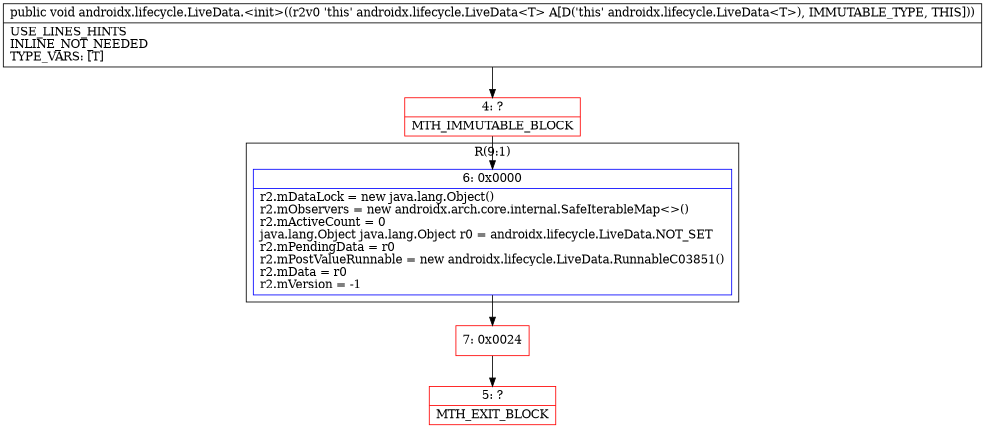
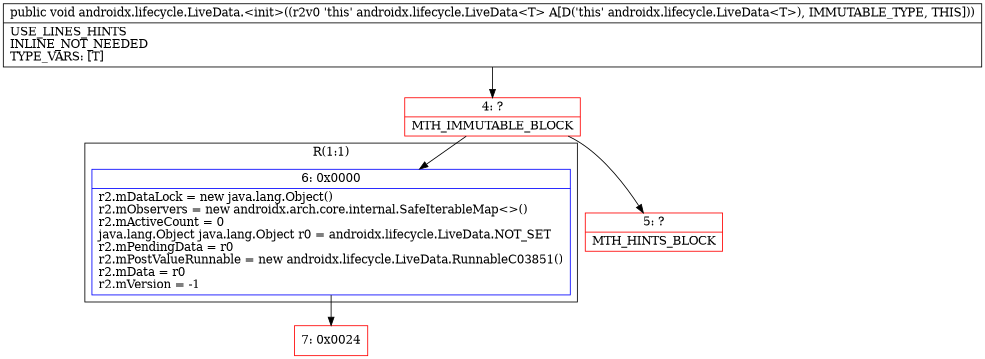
cluster "R(9:1)": label "R(9:1)" -> "R(1:1)"
edge "7: 0x0024" -> "5: ?": now "4: ?" -> "5: ?"
node "5: ?": text "MTH_EXIT_BLOCK" -> "MTH_HINTS_BLOCK"
